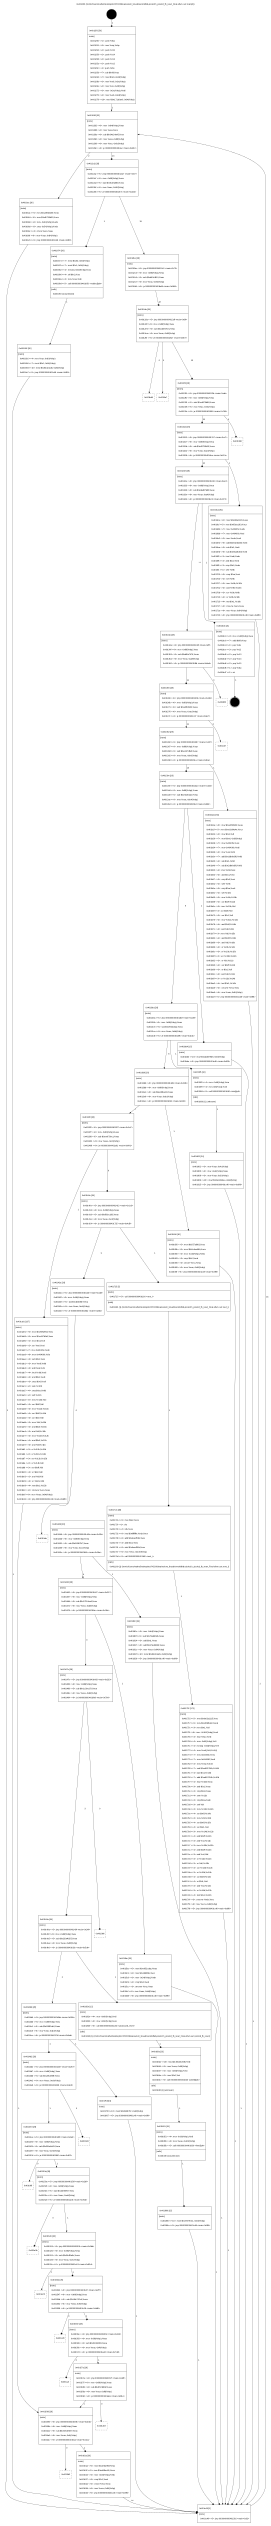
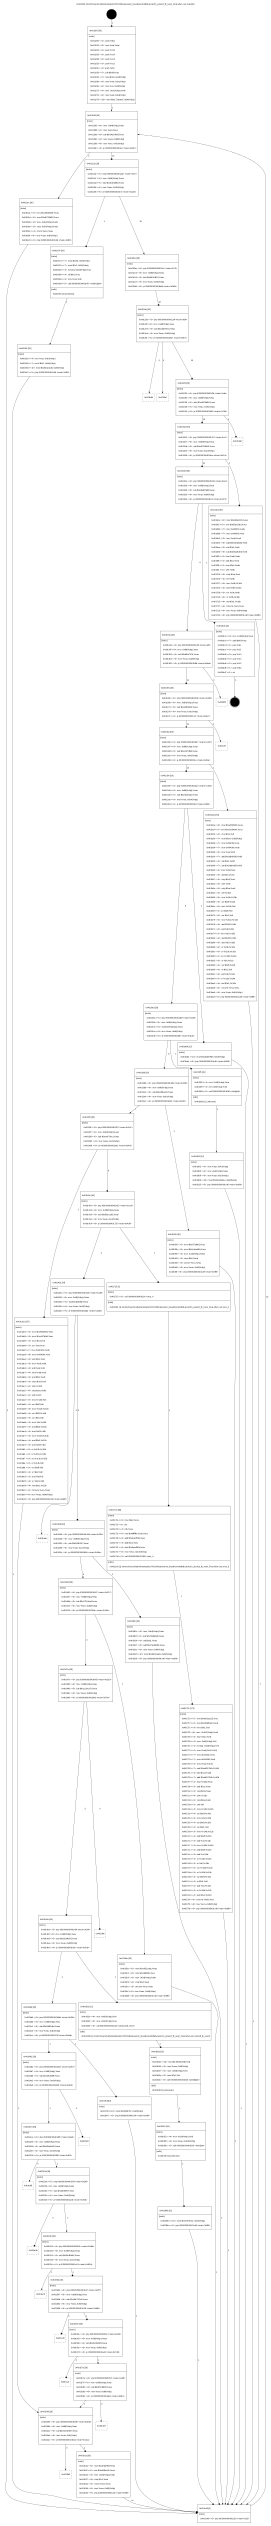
edge "0x40142a [28]" -> "0x401446 [28]": added, label "5"
